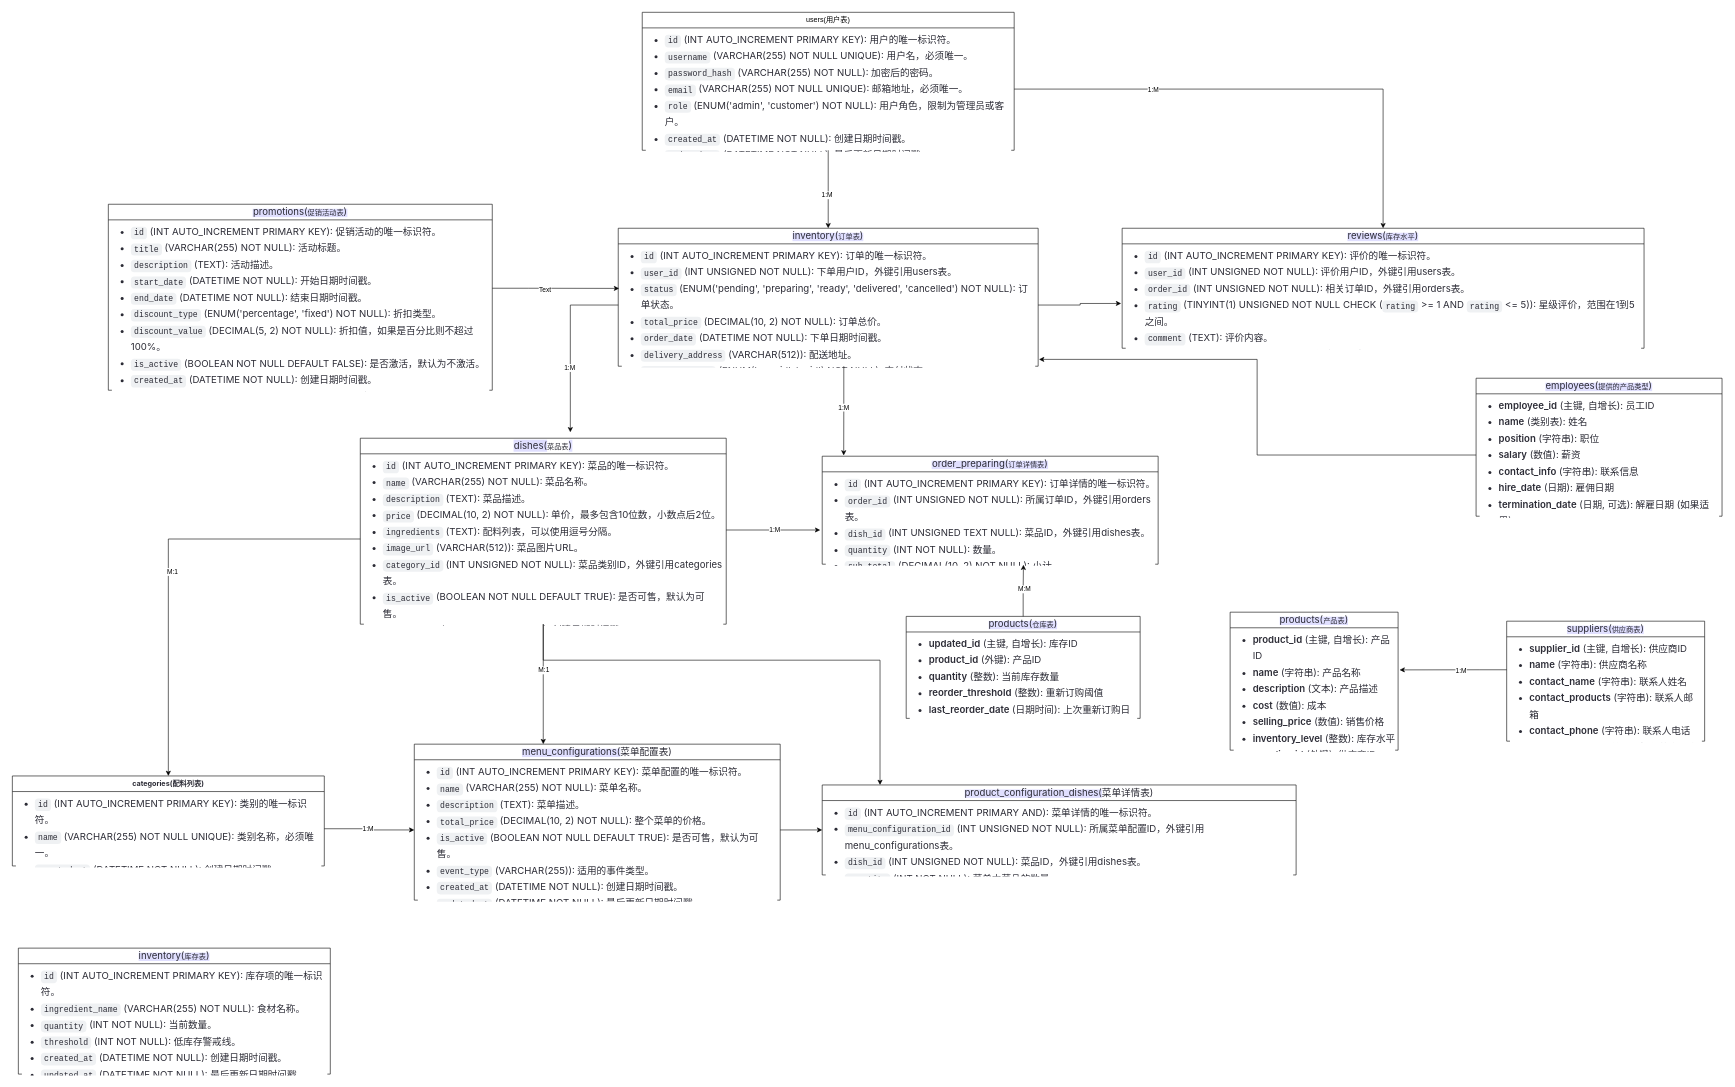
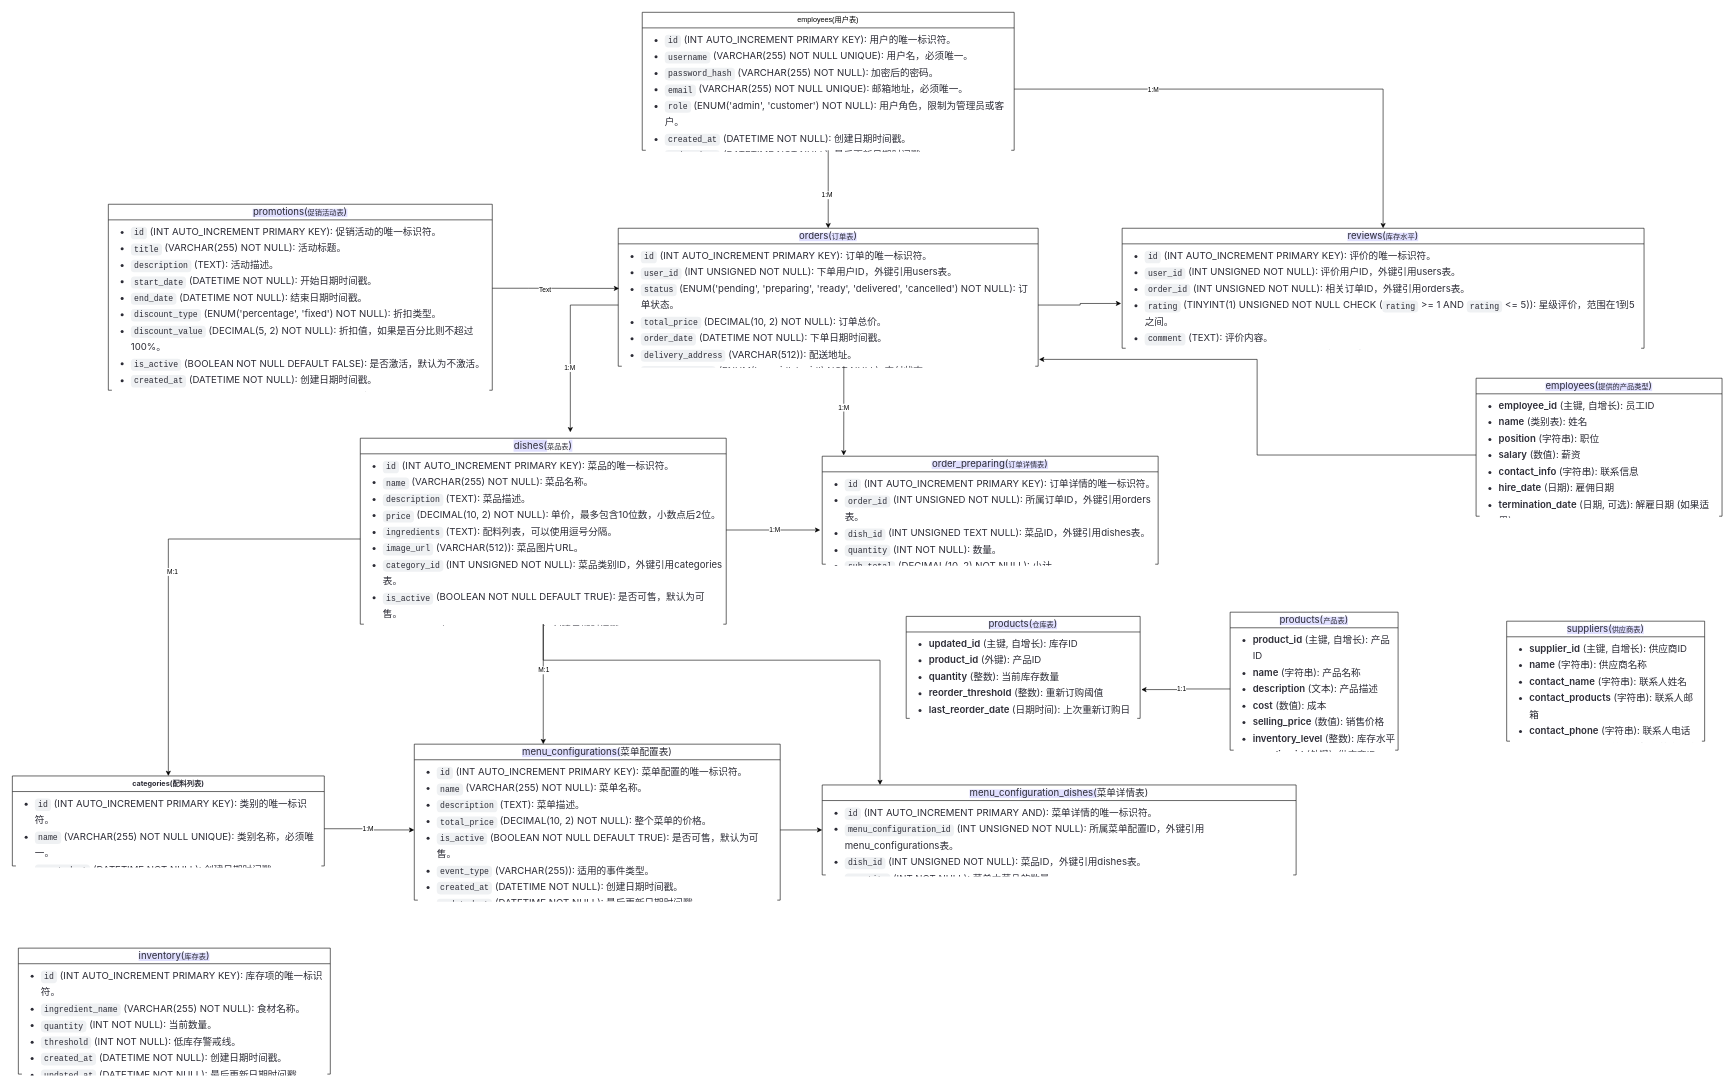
node "users(用户表)": label "users(用户表)" -> "employees(用户表)"
node "inventory(订单表)": label "inventory(订单表)" -> "orders(订单表)"
edge "products(仓库表)" -> "id (INT AUTO_INCREMENT PRIMARY KEY): 订单详情的唯一标识符。 order_id (INT UNSIGNED NOT NULL): 所属订单ID，外键引用orders表。 dish_id (INT UNSIGNED TEXT NULL): 菜品ID，外键引用dishes表。 quantity (INT NOT NULL): 数量。 sub_total (DECIMAL(10, 2) NOT NULL): 小计。": removed, label "M:M"
edge "supplier_id (主键, 自增长): 供应商ID name (字符串): 供应商名称 contact_name (字符串): 联系人姓名 contact_products (字符串): 联系人邮箱 contact_phone (字符串): 联系人电话 product_types (字符串): 提供的产品类型" -> "product_id (主键, 自增长): 产品ID name (字符串): 产品名称 description (文本): 产品描述 cost (数值): 成本 selling_price (数值): 销售价格 inventory_level (整数): 库存水平 supplier_id (外键): 供应商ID": removed, label "1:M"
edge "product_id (主键, 自增长): 产品ID name (字符串): 产品名称 description (文本): 产品描述 cost (数值): 成本 selling_price (数值): 销售价格 inventory_level (整数): 库存水平 supplier_id (外键): 供应商ID" -> "updated_id (主键, 自增长): 库存ID product_id (外键): 产品ID quantity (整数): 当前库存数量 reorder_threshold (整数): 重新订购阈值 last_reorder_date (日期时间): 上次重新订购日期": added, label "1:1"
node "product_configuration_dishes(菜单详情表)": label "product_configuration_dishes(菜单详情表)" -> "menu_configuration_dishes(菜单详情表)"
